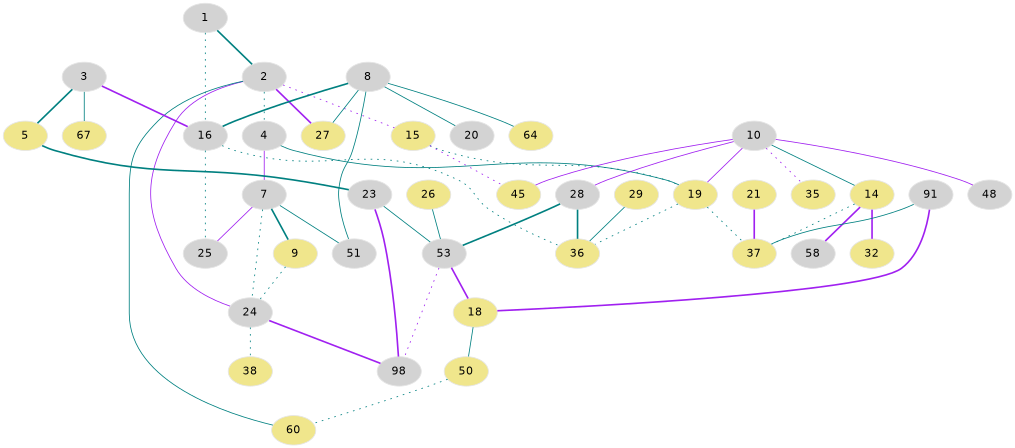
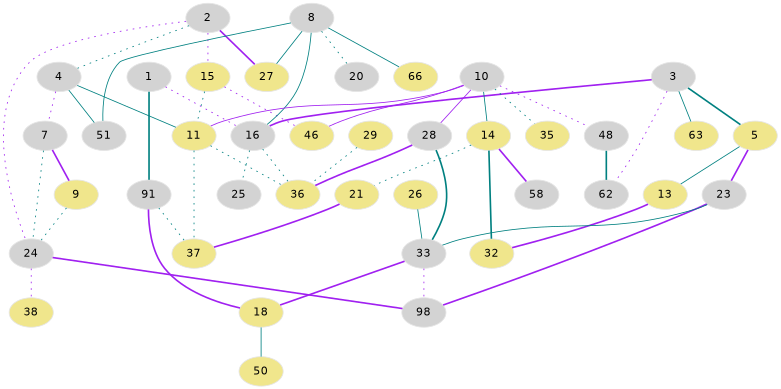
edge "1" -- "2": now "1" -- "91"
edge "1" -- "16": color teal -> purple
edge "8" -- "16": style bold -> solid
edge "8" -- "20": style solid -> dotted
node "67": label "67" -> "63"
node "64": label "64" -> "66"
edge "10" -- "48": style solid -> dotted
edge "4" -- "7": style solid -> dotted
edge "10" -- "35": color purple -> teal
edge "5" -- "23": color teal -> purple
edge "2" -- "24": style solid -> dotted
node "45": label "45" -> "46"
node "62": added
node "13": added
node "19": label "19" -> "11"
edge "91" -- "37": style solid -> dotted
edge "7" -- "25": removed
edge "7" -- "9": color teal -> purple
edge "7" -- "51": now "4" -- "51"
edge "28" -- "36": color teal -> purple
edge "29" -- "36": style solid -> dotted
edge "14" -- "37": now "14" -- "21"
edge "14" -- "32": color purple -> teal
node "53": label "53" -> "33"
edge "24" -- "38": color teal -> purple
node "60": removed
